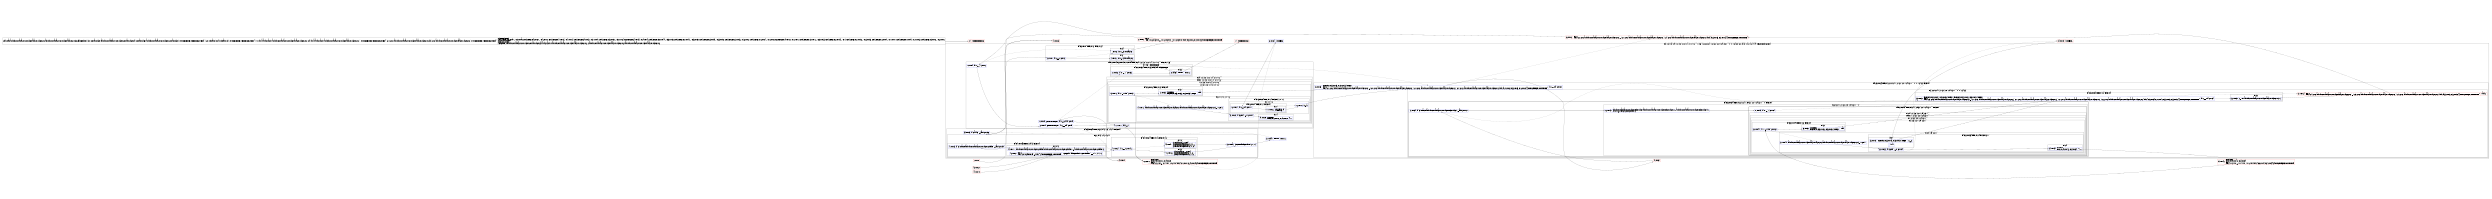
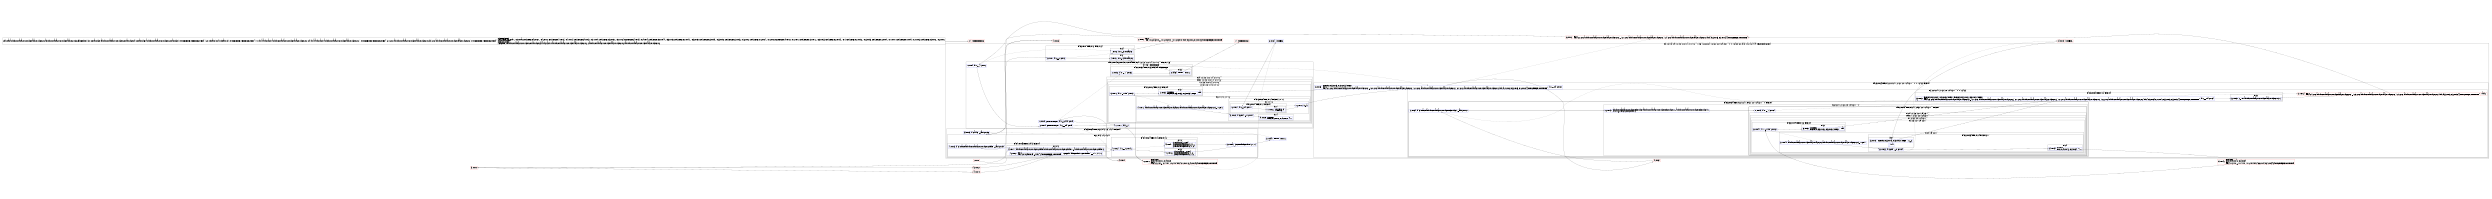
node "43: 0x007c": added
